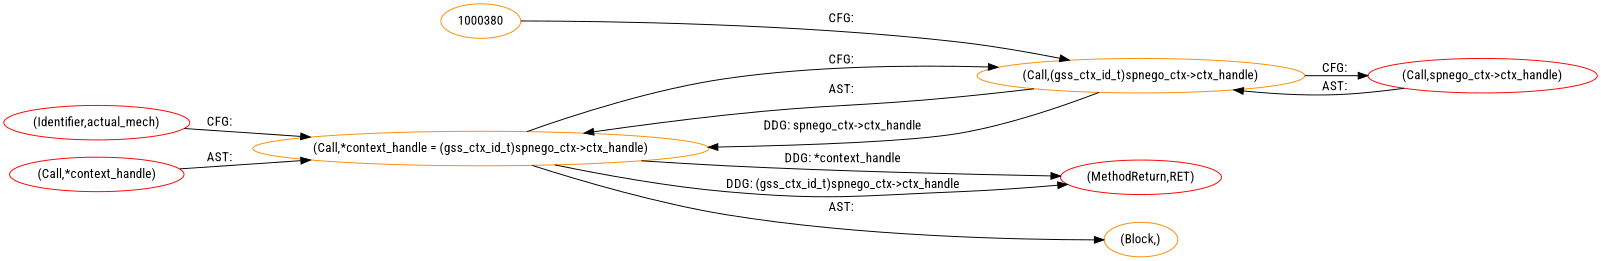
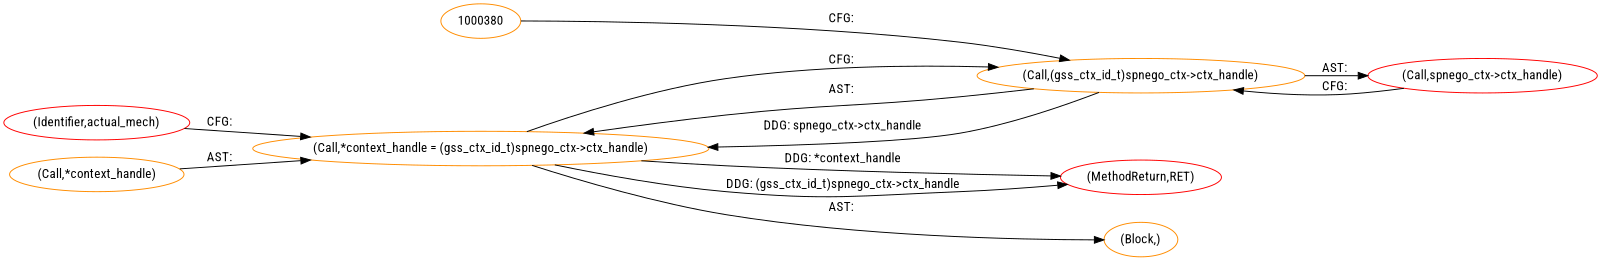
edge "(Call,(gss_ctx_id_t)spnego_ctx->ctx_handle)" -> "(Call,spnego_ctx->ctx_handle)": label "CFG: " -> "AST: "
edge "(Call,spnego_ctx->ctx_handle)" -> "(Call,(gss_ctx_id_t)spnego_ctx->ctx_handle)": label "AST: " -> "CFG: "
node "(Call,*context_handle)": color red -> darkorange
